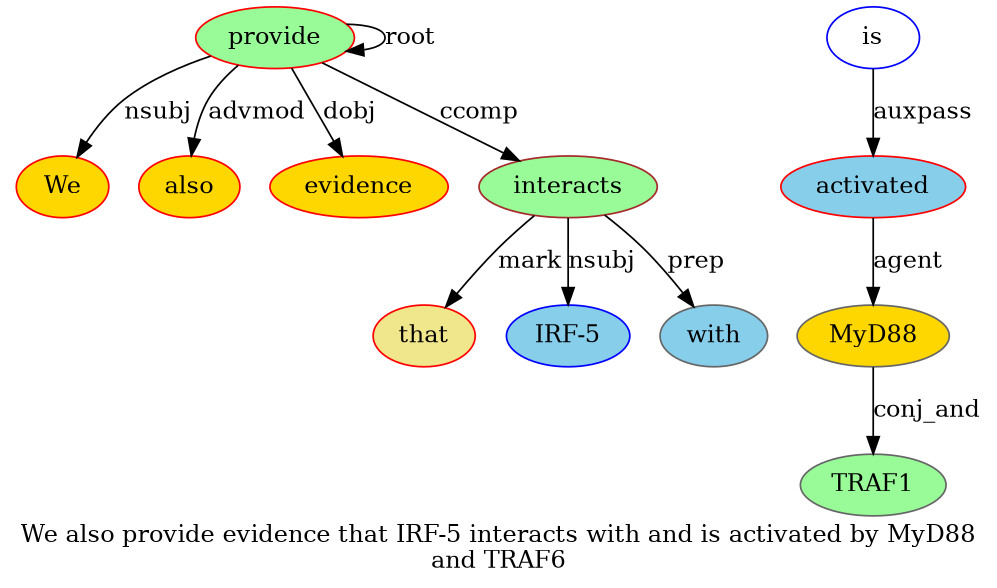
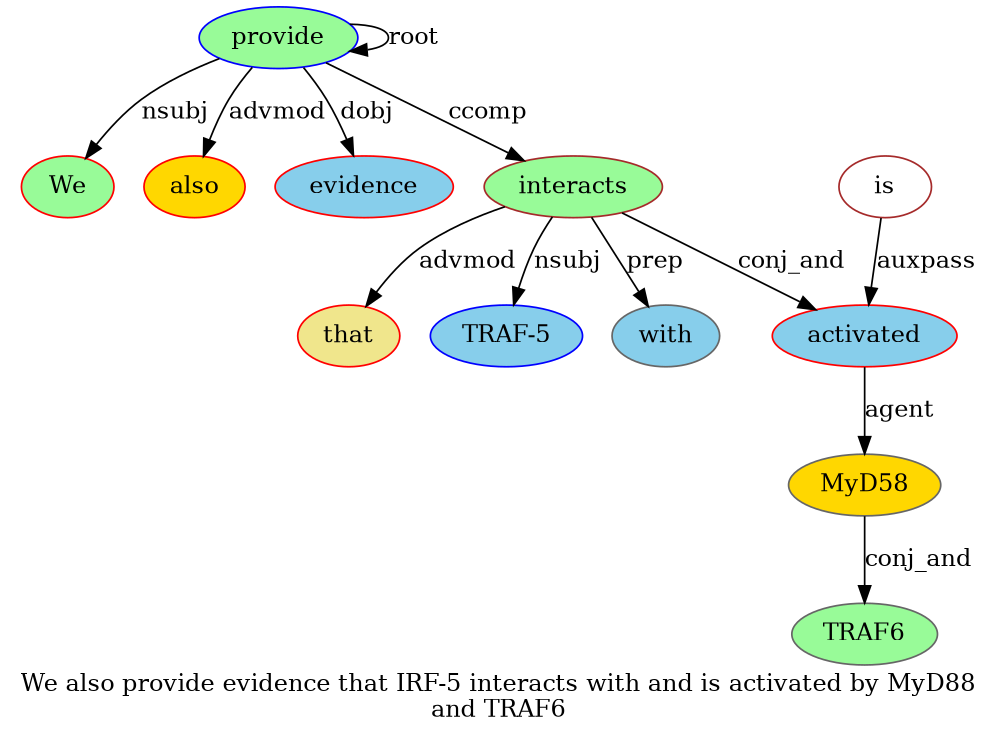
node "provide": color red -> blue
node "is": color blue -> brown
node "We": fillcolor gold -> palegreen
node "evidence": fillcolor gold -> skyblue
edge "interacts" -> "activated": added, label "conj_and"
edge "interacts" -> "that": label "mark" -> "advmod"
node "IRF-5": label "IRF-5" -> "TRAF-5"
node "MyD88": label "MyD88" -> "MyD58"
node "TRAF1": label "TRAF1" -> "TRAF6"
